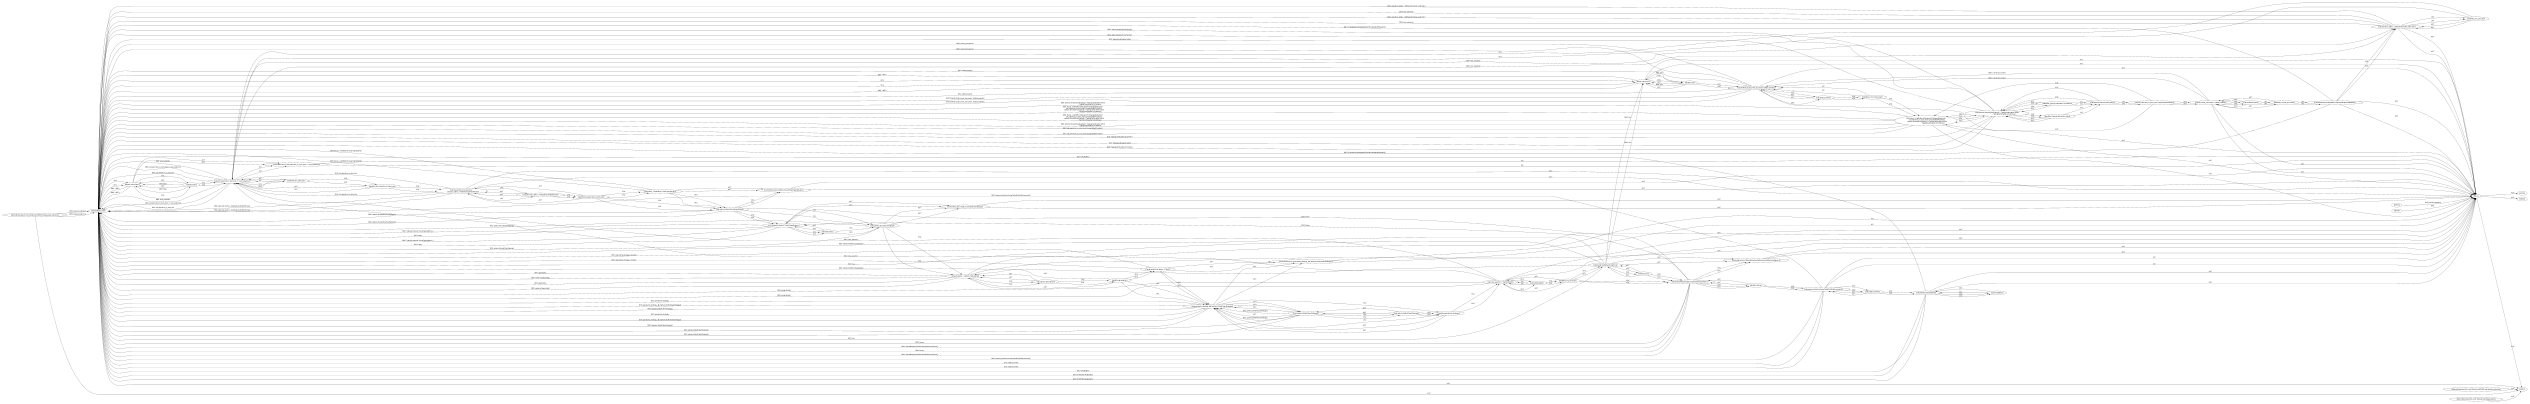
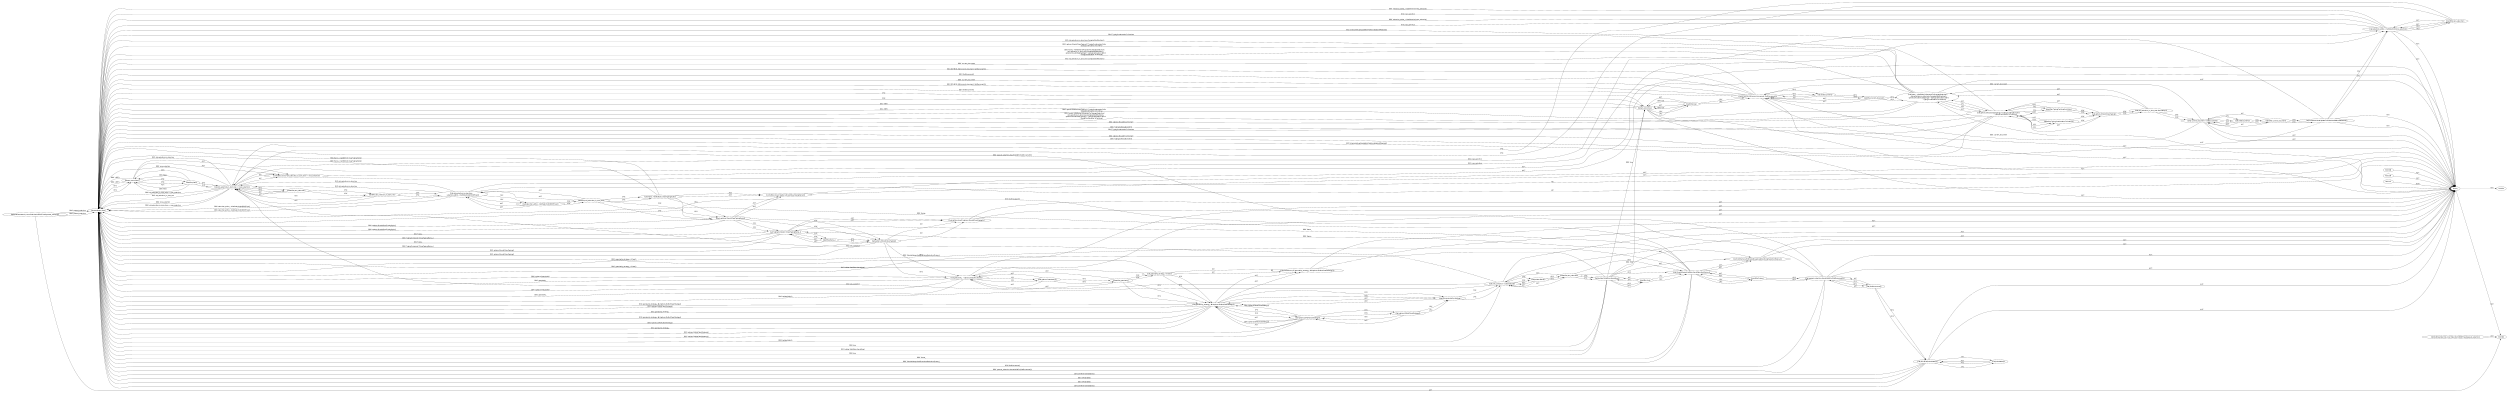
node "(Call,old_selection_in_dom_tree.ComputeStartPosition())": label "(Call,old_selection_in_dom_tree.ComputeStartPosition())" -> "(Call,old_selection_in_dom_tree.Granularity())"
edge "(Block,)" -> "1000108": reversed
edge "1000134" -> "(Block,)": label "DDG: passed_selection" -> "AST: "
node "(Call,options.ShouldClearTypingStyle())": label "(Call,options.ShouldClearTypingStyle())" -> "(Block,options.ShouldClearTypingStyle())"
node "(Call,granularity_ = options.Granularity())": label "(Call,granularity_ = options.Granularity())" -> "(Call,granularity_ = options.SetIsDirectional())"
edge "(MethodReturn,bool)" -> "1000100": removed, label "AST:"
node "(MethodParameterOut,const SetSelectionData& options)": removed
